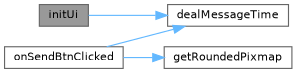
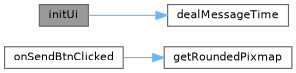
edge "onSendBtnClicked" -> "dealMessageTime": removed
